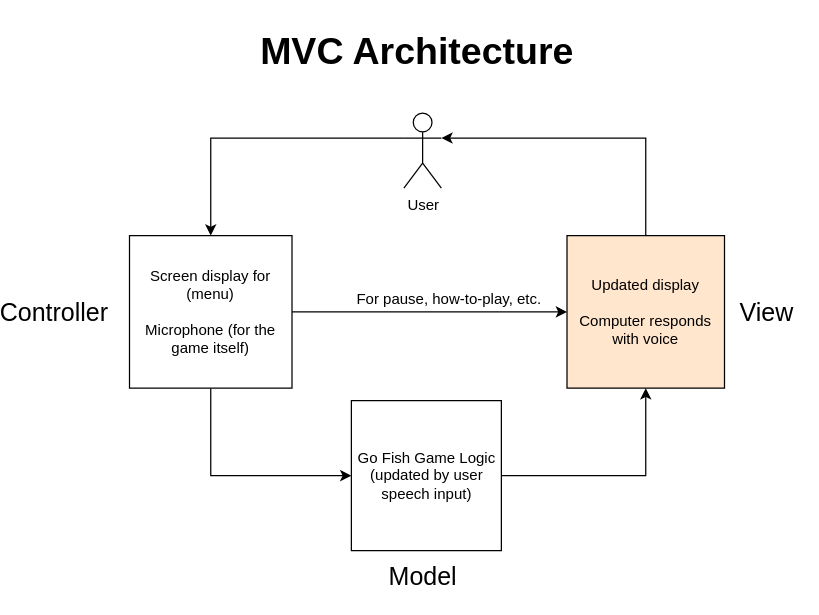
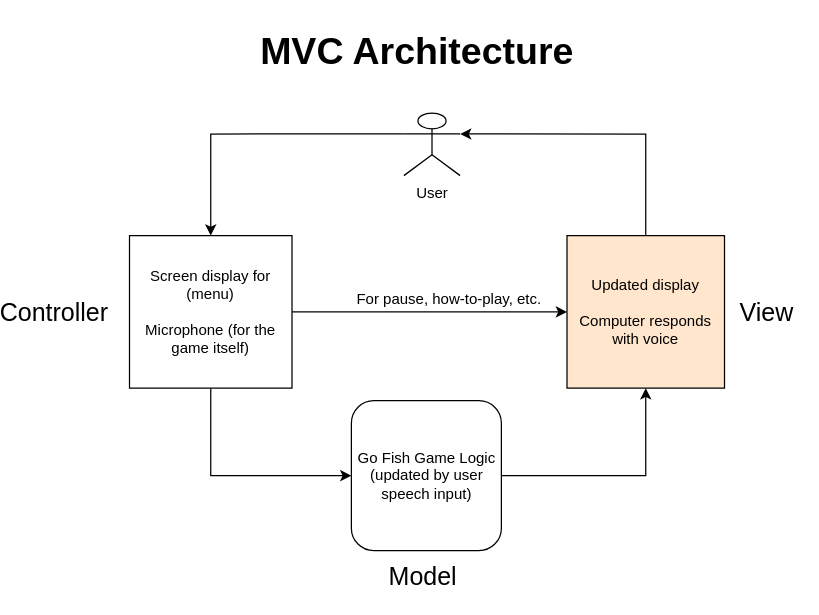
node "User": size 38x75 -> 56x63
node "Go Fish Game Logic (updated by user speech input)": shape rectangle -> rounded rectangle
